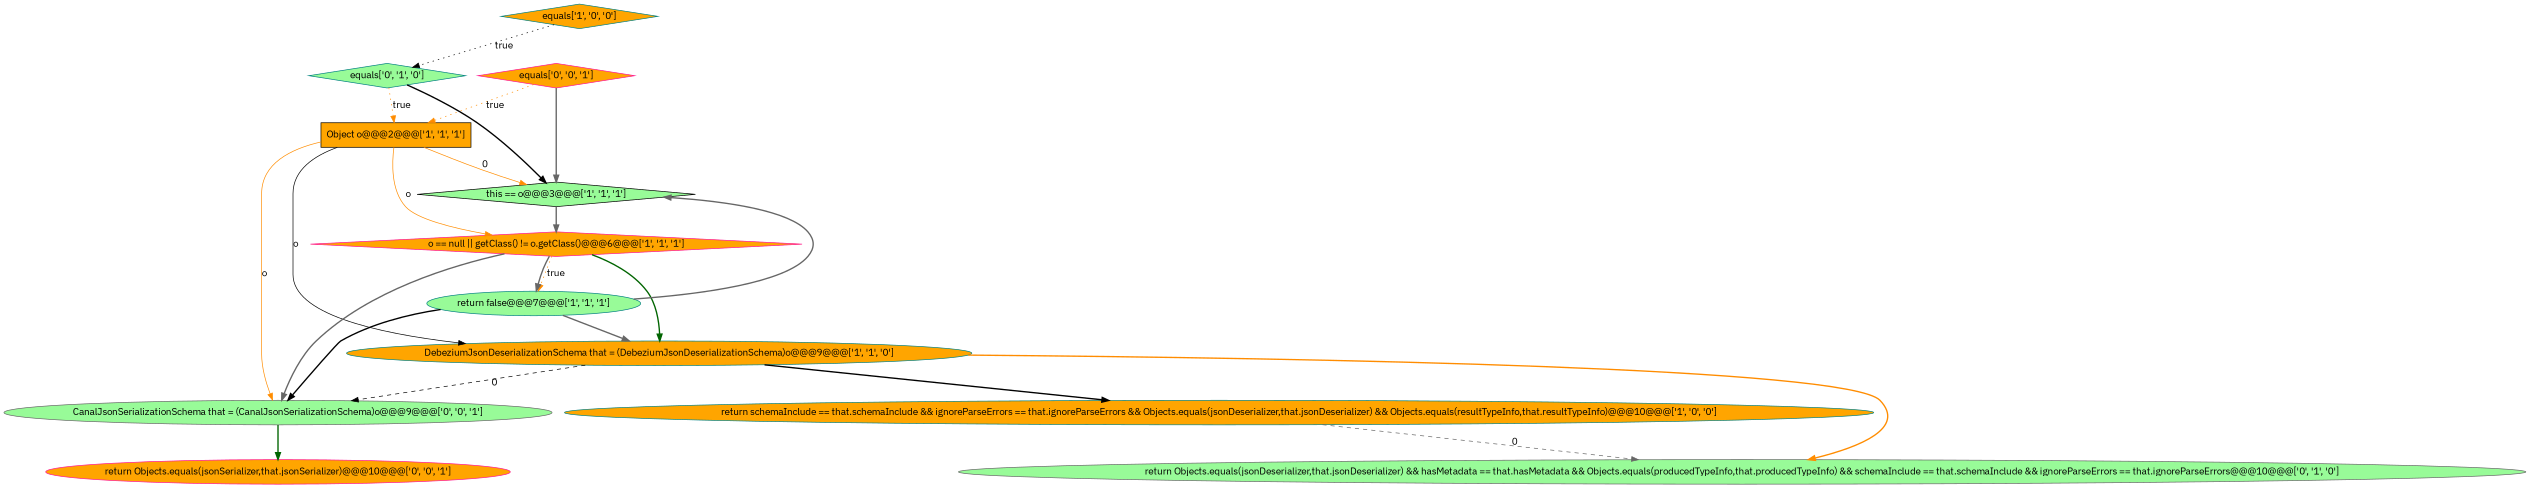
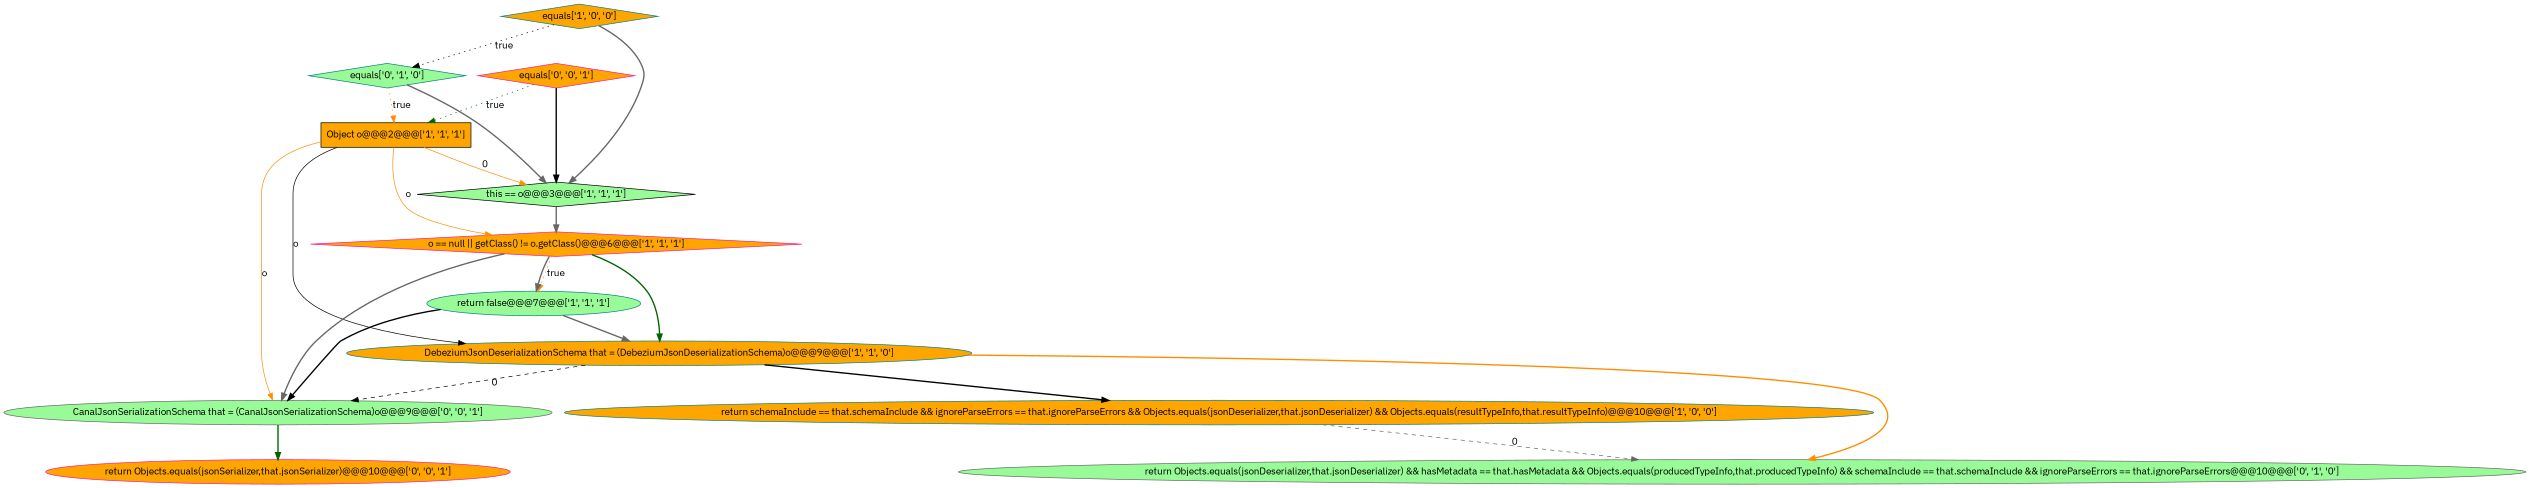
edge "equals['0', '0', '1']" -> "Object o@@@2@@@['1', '1', '1']": color darkorange -> darkgreen
edge "equals['0', '1', '0']" -> "this == o@@@3@@@['1', '1', '1']": color black -> gray40
edge "equals['0', '0', '1']" -> "this == o@@@3@@@['1', '1', '1']": color gray40 -> black
edge "return false@@@7@@@['1', '1', '1']" -> "this == o@@@3@@@['1', '1', '1']": now "equals['1', '0', '0']" -> "this == o@@@3@@@['1', '1', '1']"
